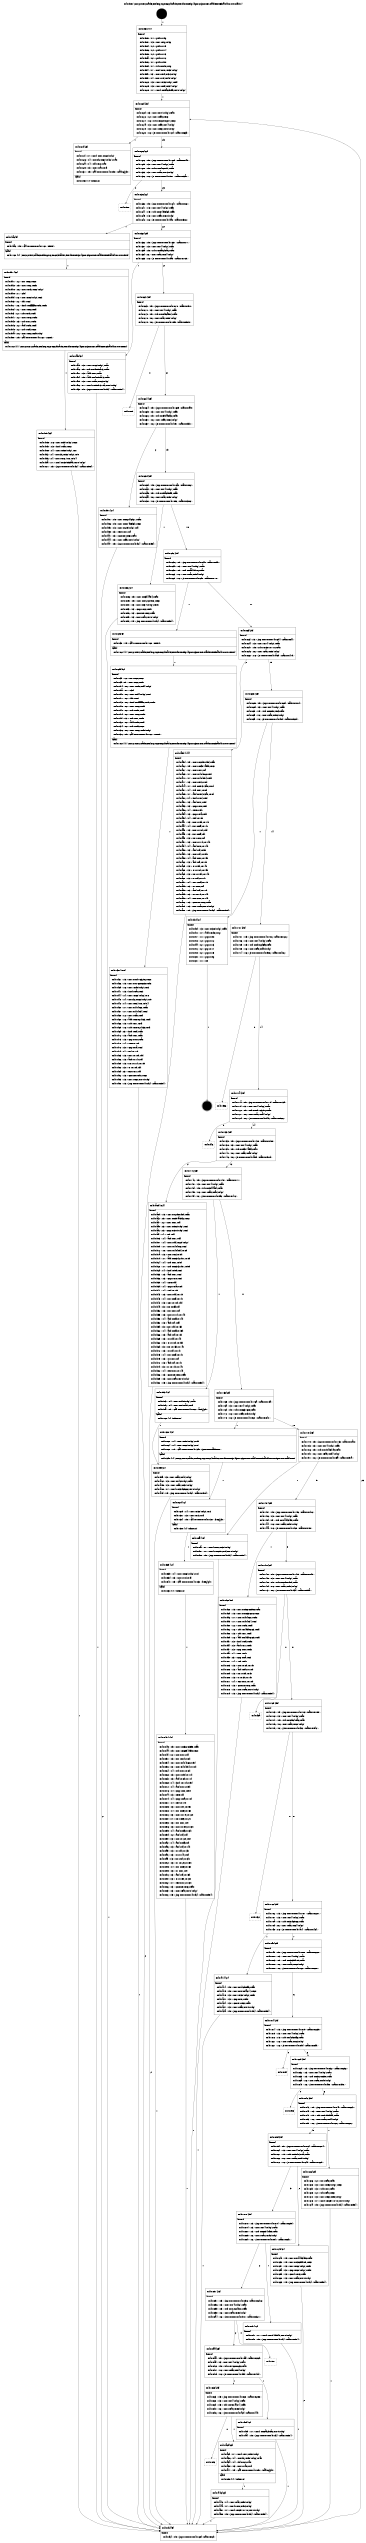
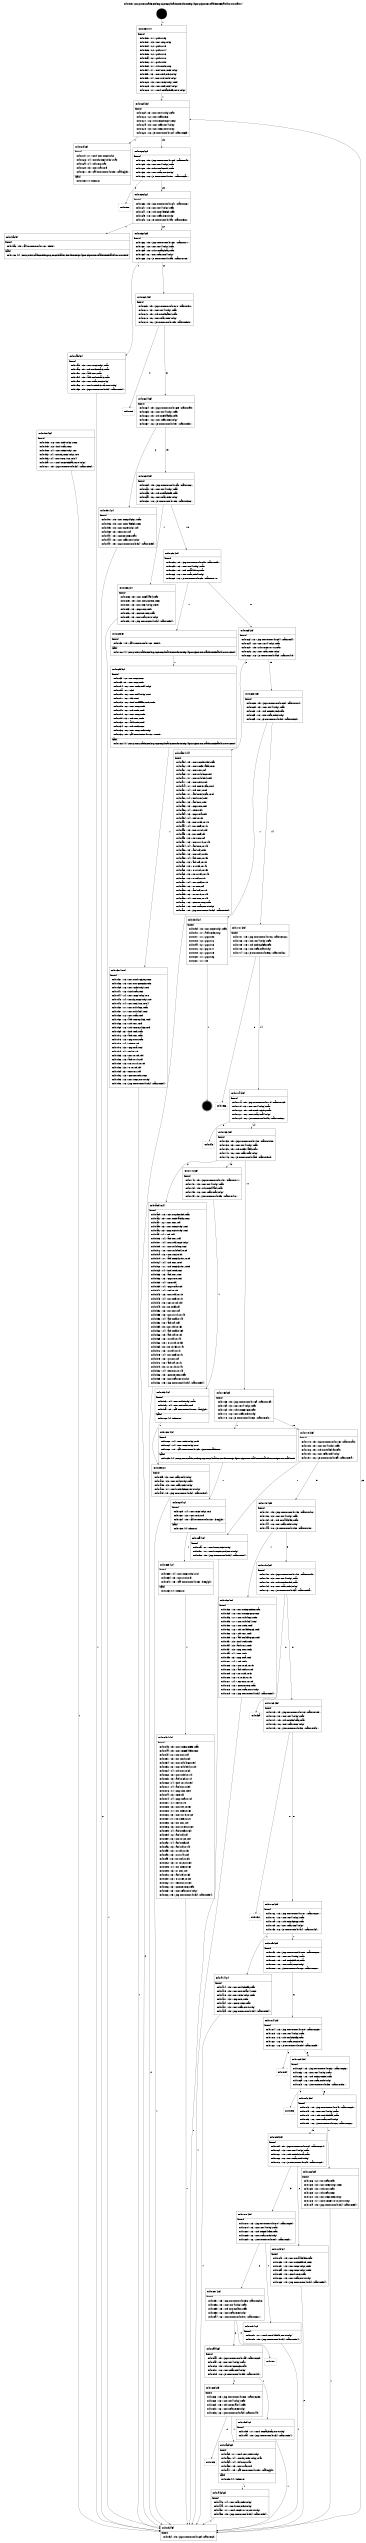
node "0x401bb1 [52]": removed
edge "0x40174c [25]" -> "0x401765 [25]": now "0x401733 [25]" -> "0x401765 [25]"
